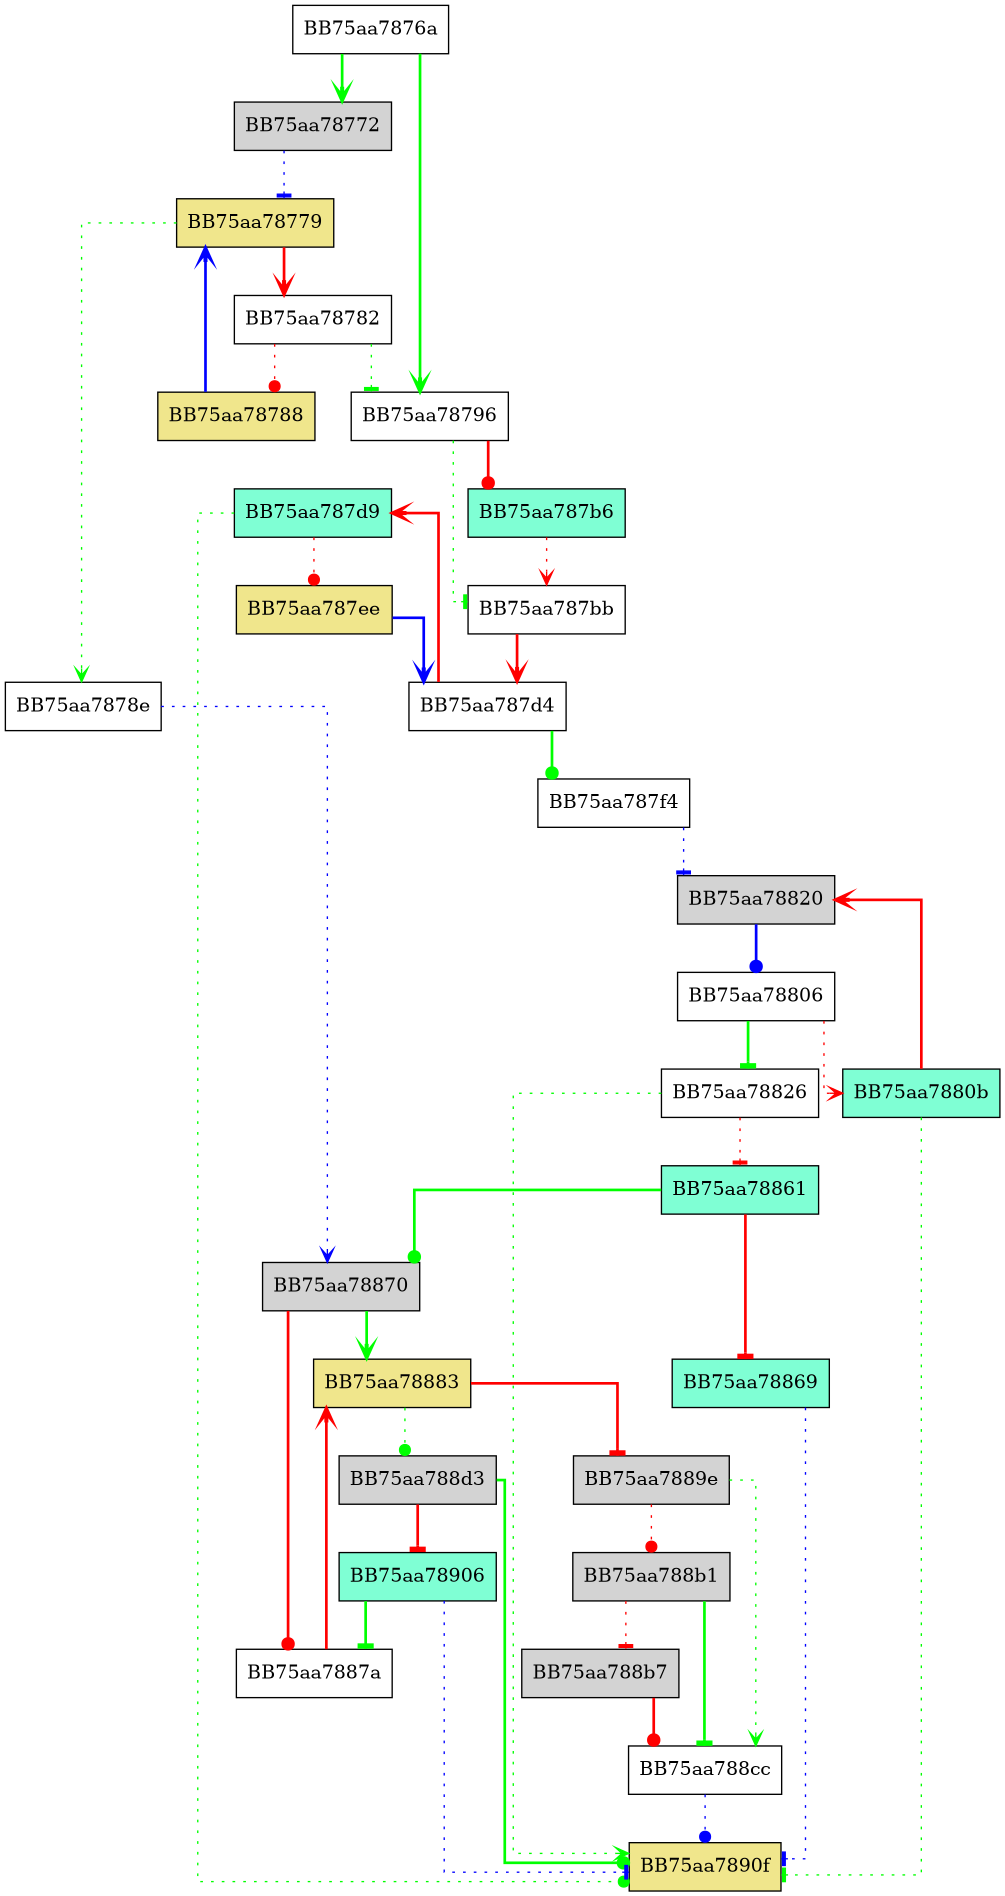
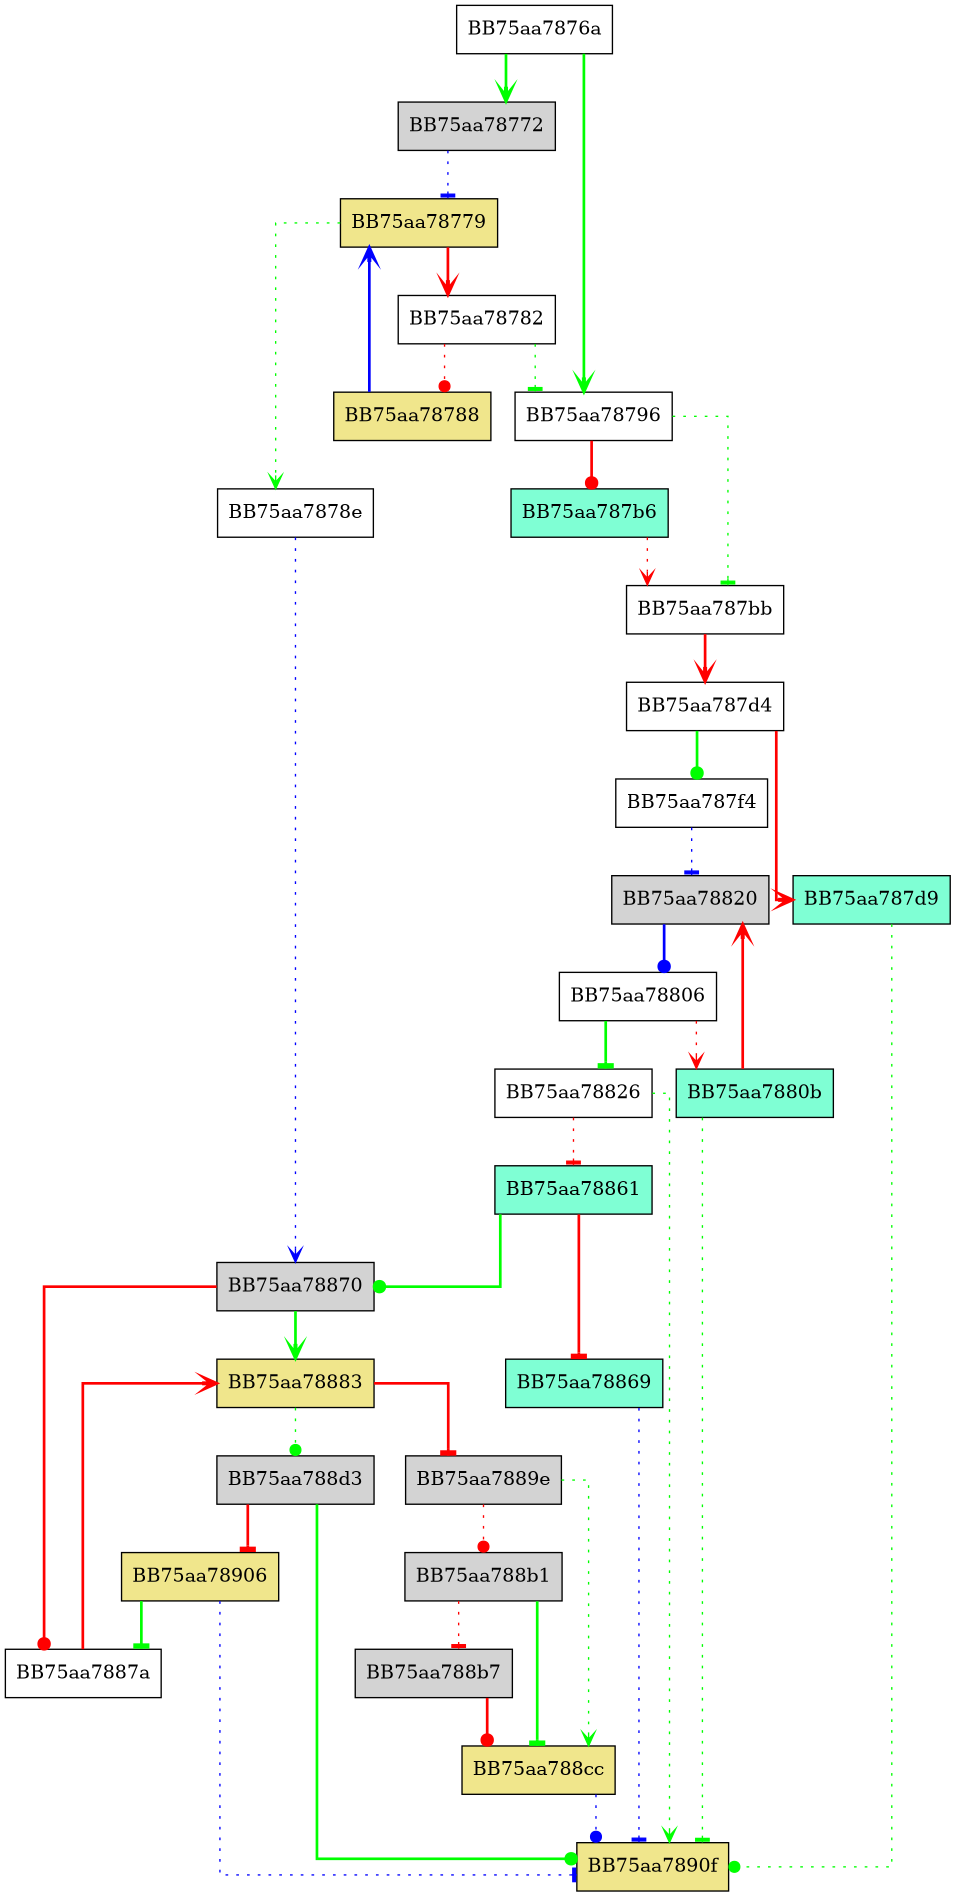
node "BB75aa787ee": removed
node "BB75aa78906": fillcolor aquamarine -> khaki
node "BB75aa788cc": fillcolor white -> khaki
